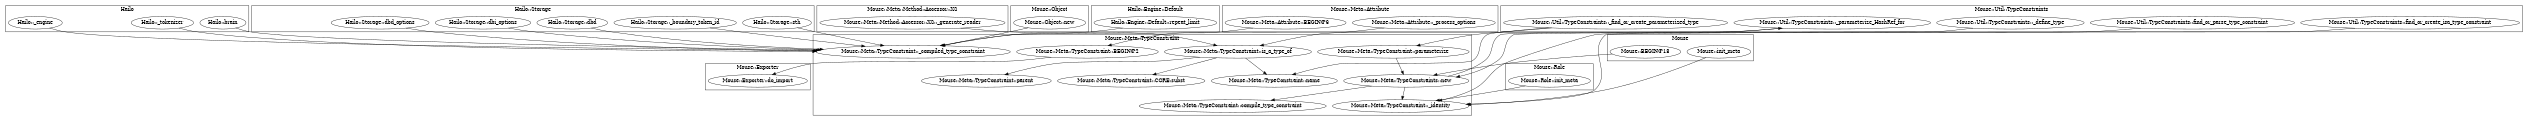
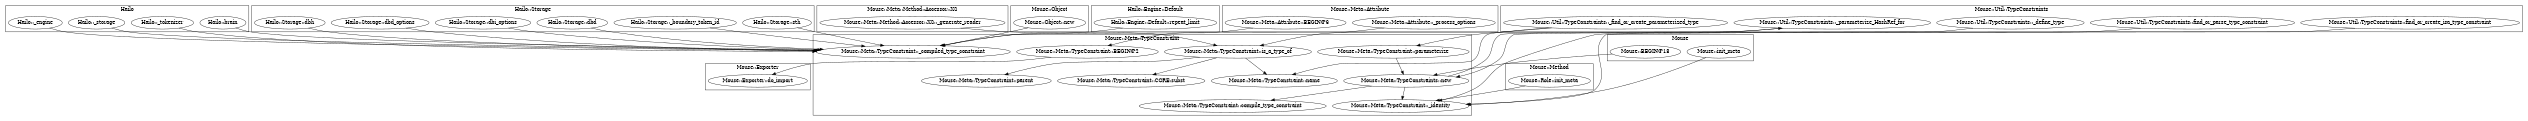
node "Hailo::_storage": added
node "Hailo::Storage::dbh": added
cluster "Mouse::Role": label "Mouse::Role" -> "Mouse::Method"
